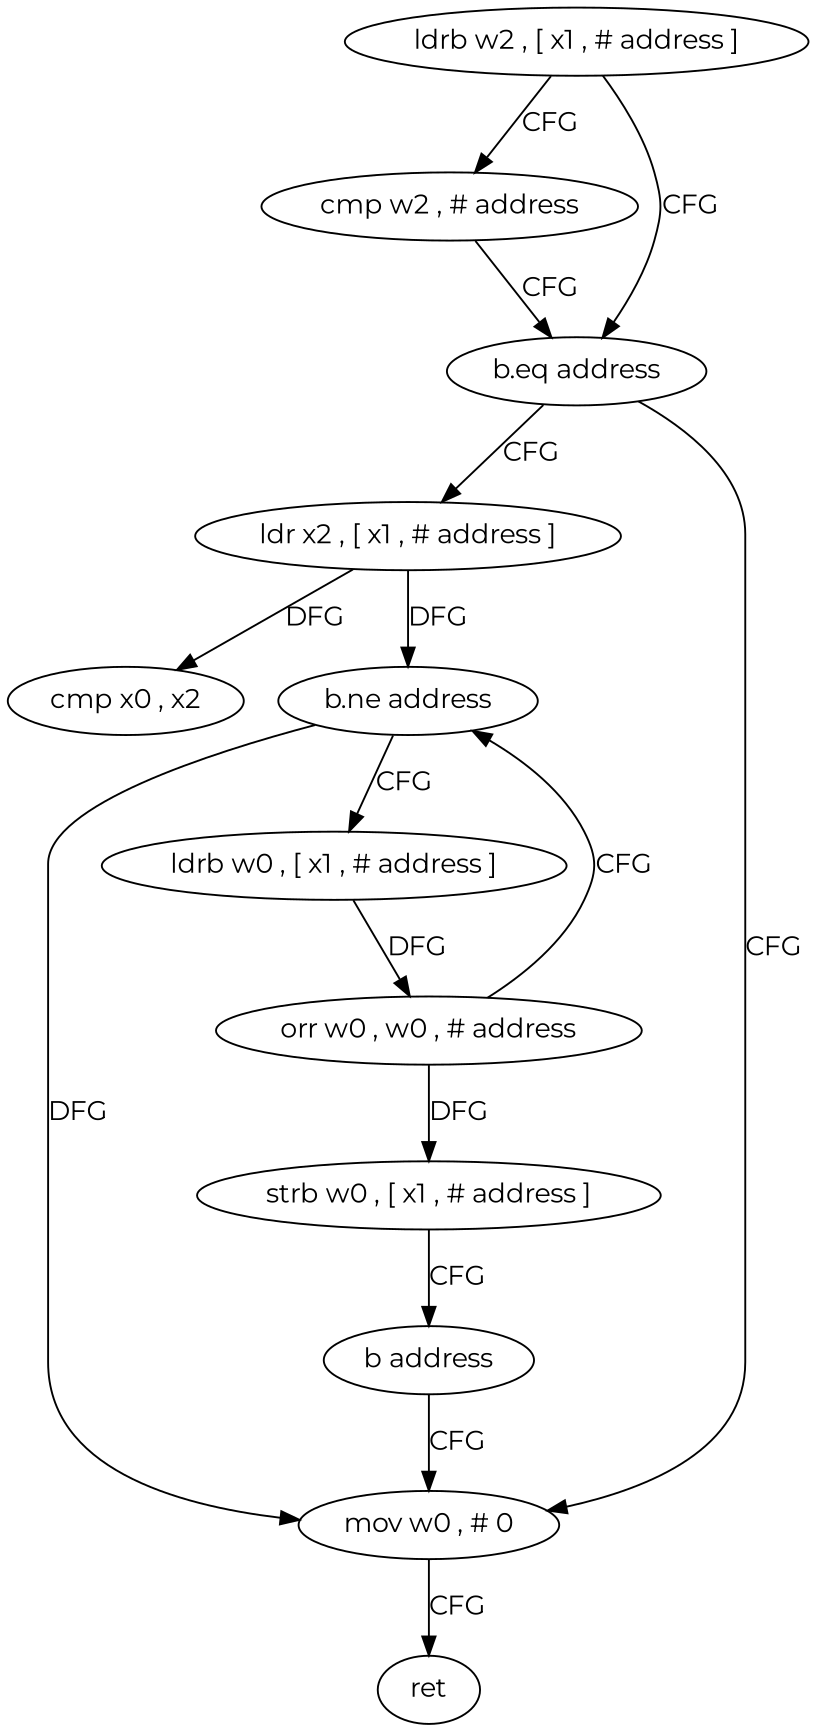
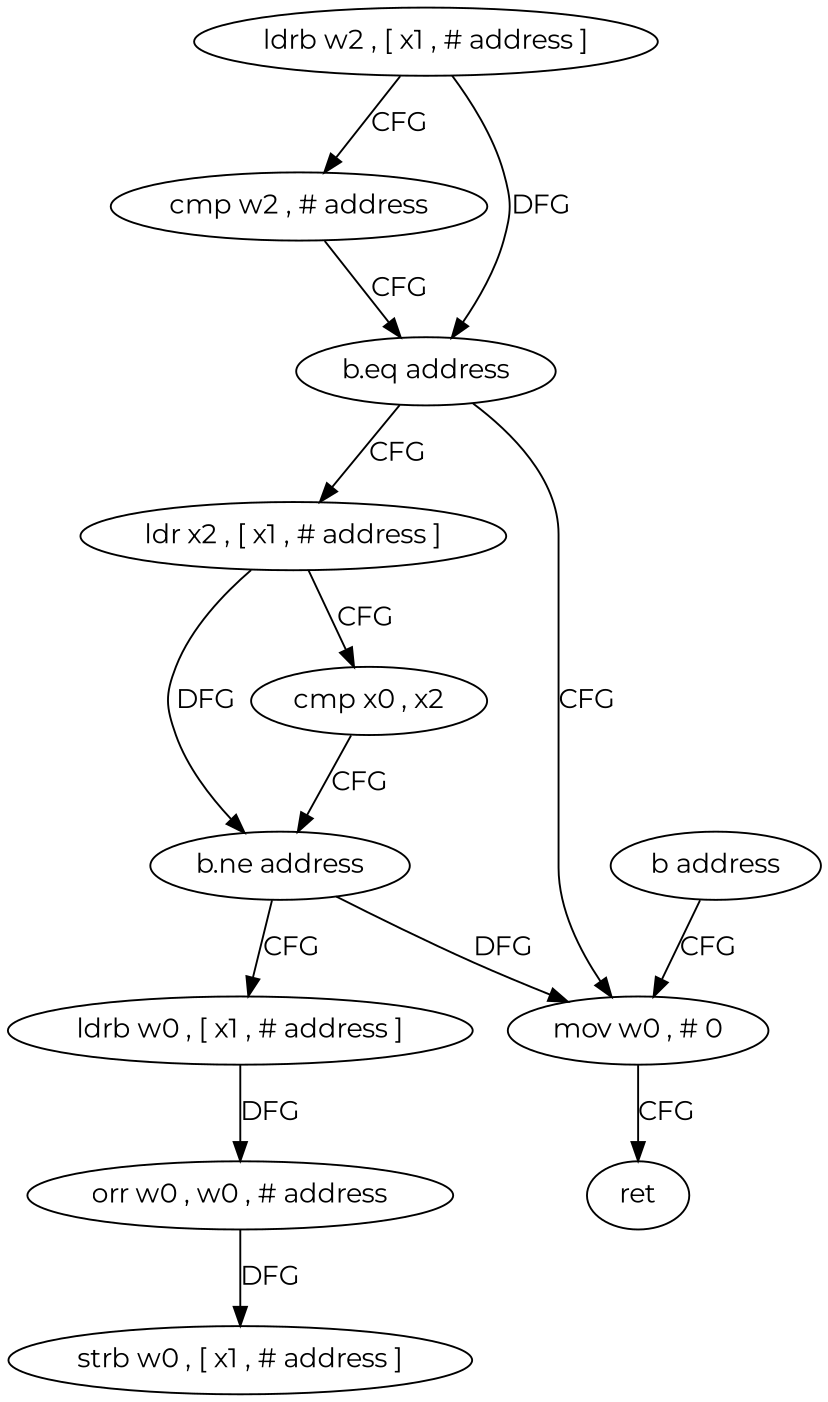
edge "ldrb w2 , [ x1 , # address ]" -> "b.eq address": label "CFG" -> "DFG"
edge "ldr x2 , [ x1 , # address ]" -> "cmp x0 , x2": label "DFG" -> "CFG"
edge "orr w0 , w0 , # address" -> "b.ne address": now "cmp x0 , x2" -> "b.ne address"
edge "strb w0 , [ x1 , # address ]" -> "b address": removed, label "CFG"
